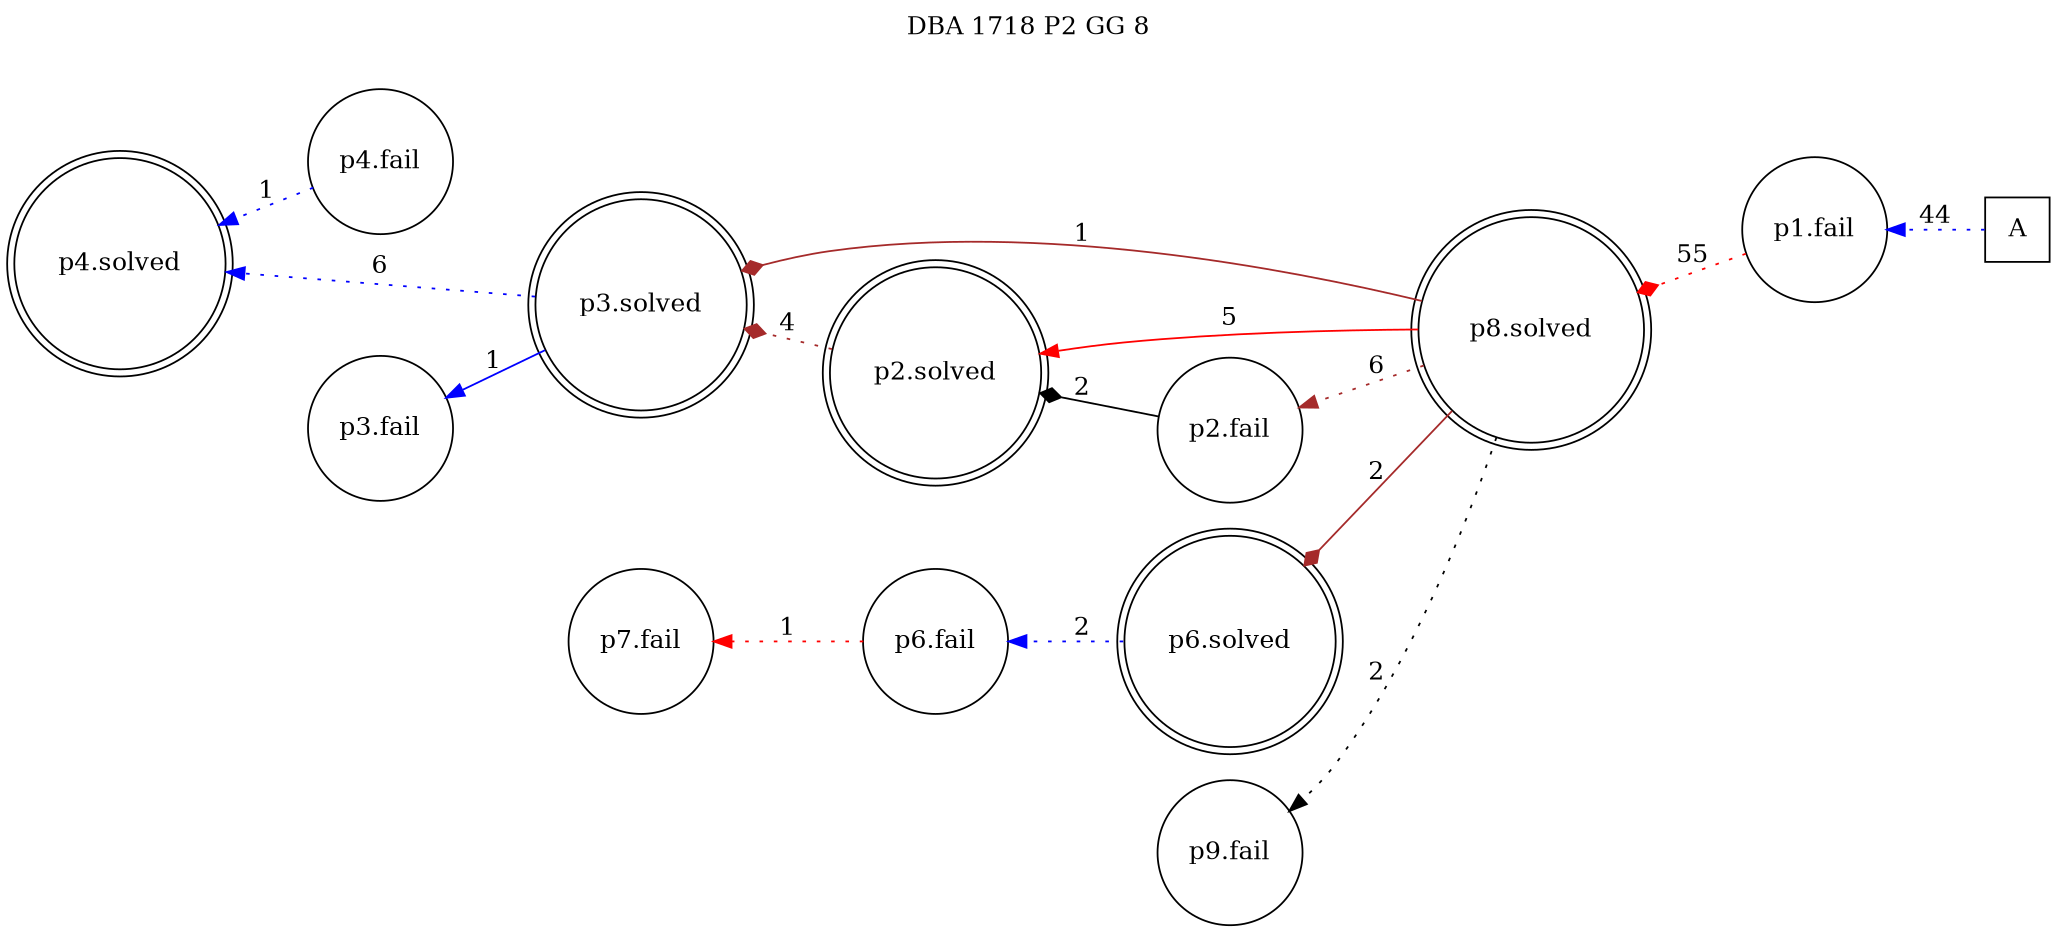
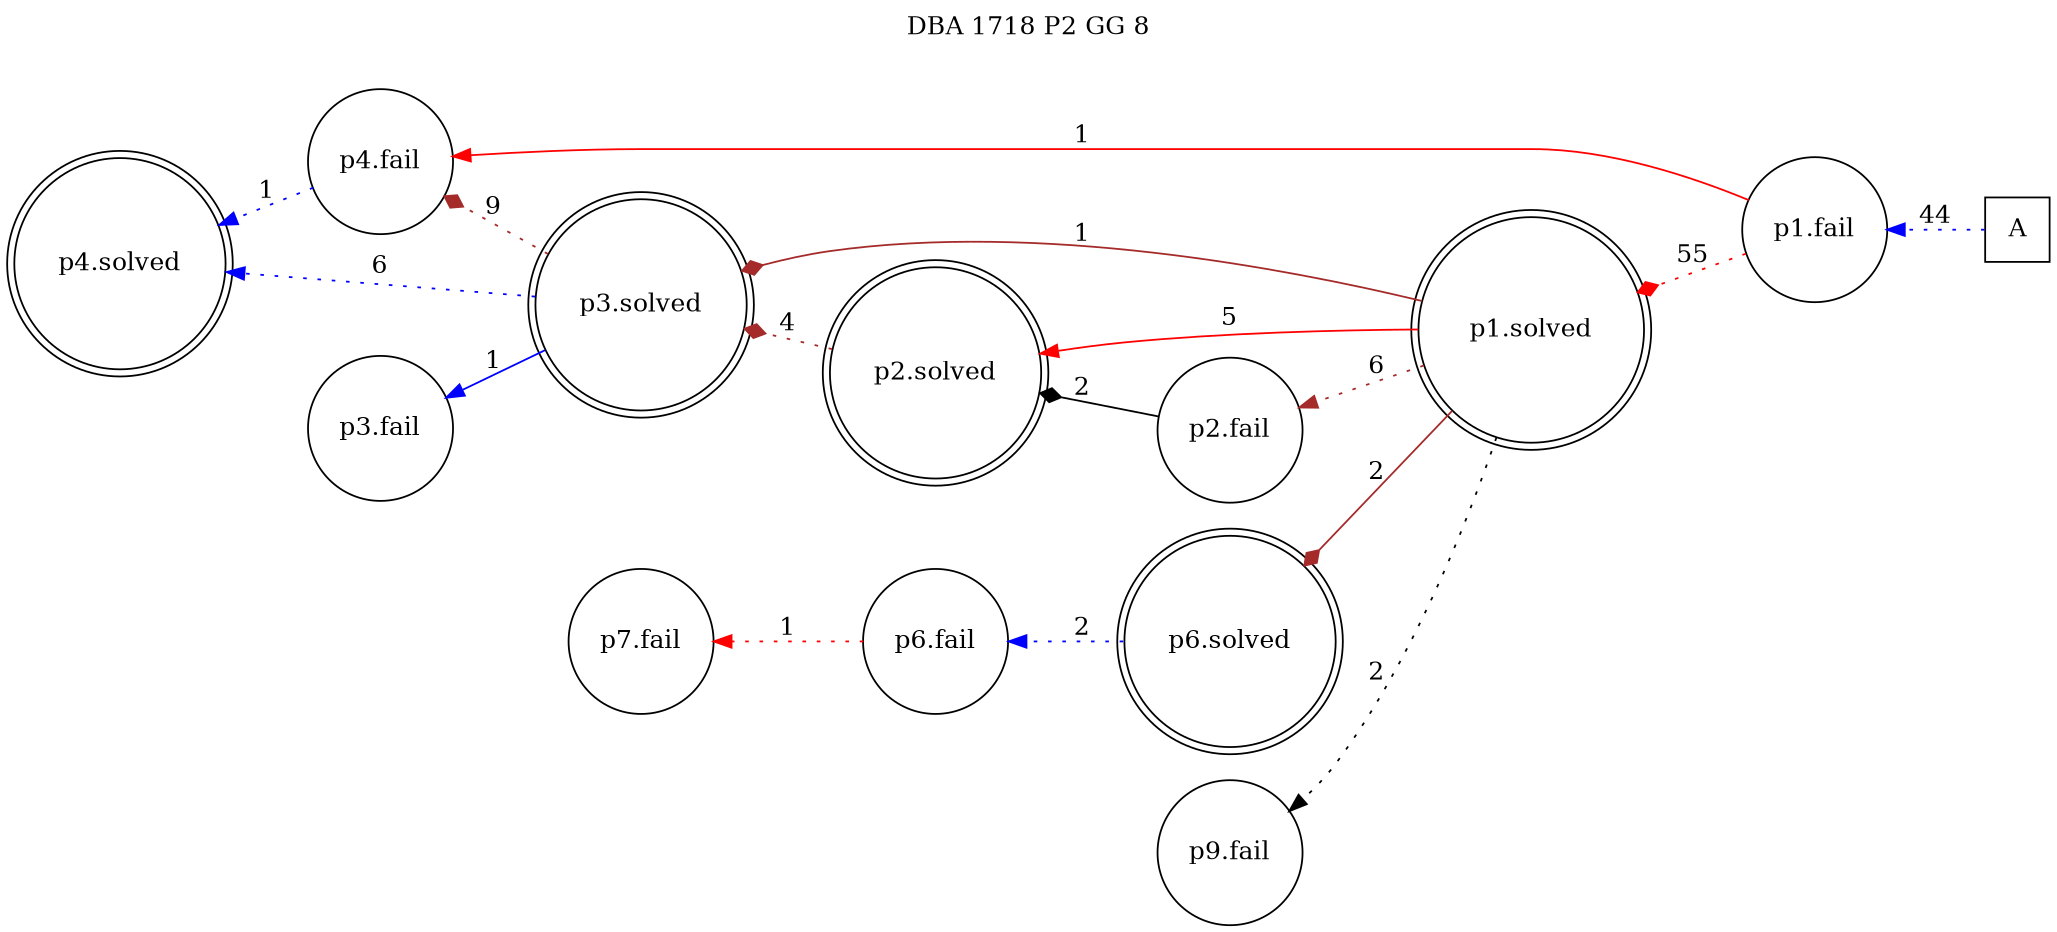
edge "p1.fail" -> "p4.fail": added, label "1"
edge "p3.solved" -> "p4.fail": added, label "9"
node "p8.solved": label "p8.solved" -> "p1.solved"
